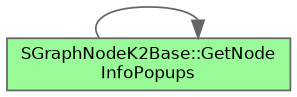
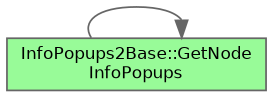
node "SGraphNodeK2Base::GetNode InfoPopups": label "SGraphNodeK2Base::GetNode InfoPopups" -> "InfoPopups2Base::GetNode InfoPopups"
